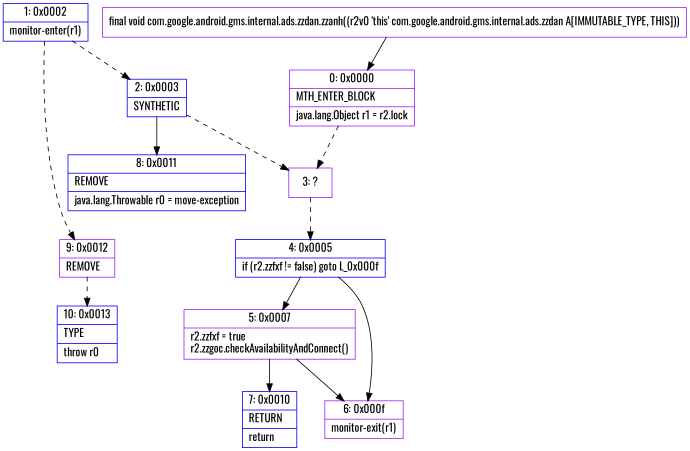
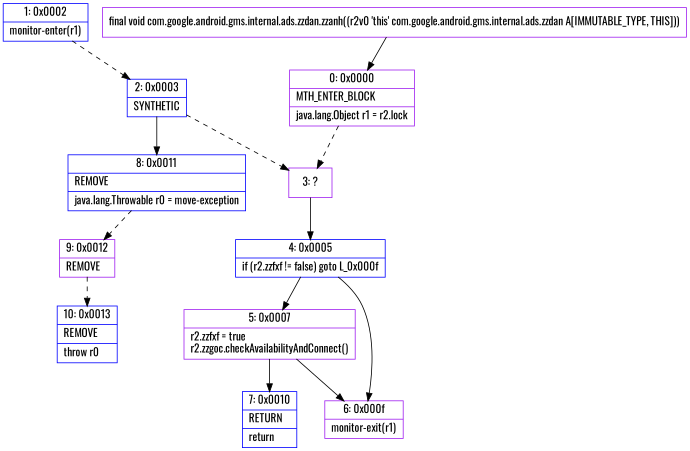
edge "1: 0x0002" -> "9: 0x0012": now "8: 0x0011" -> "9: 0x0012"
edge "3: ?" -> "4: 0x0005": style dashed -> solid
node "10: 0x0013": text "TYPE" -> "REMOVE"
